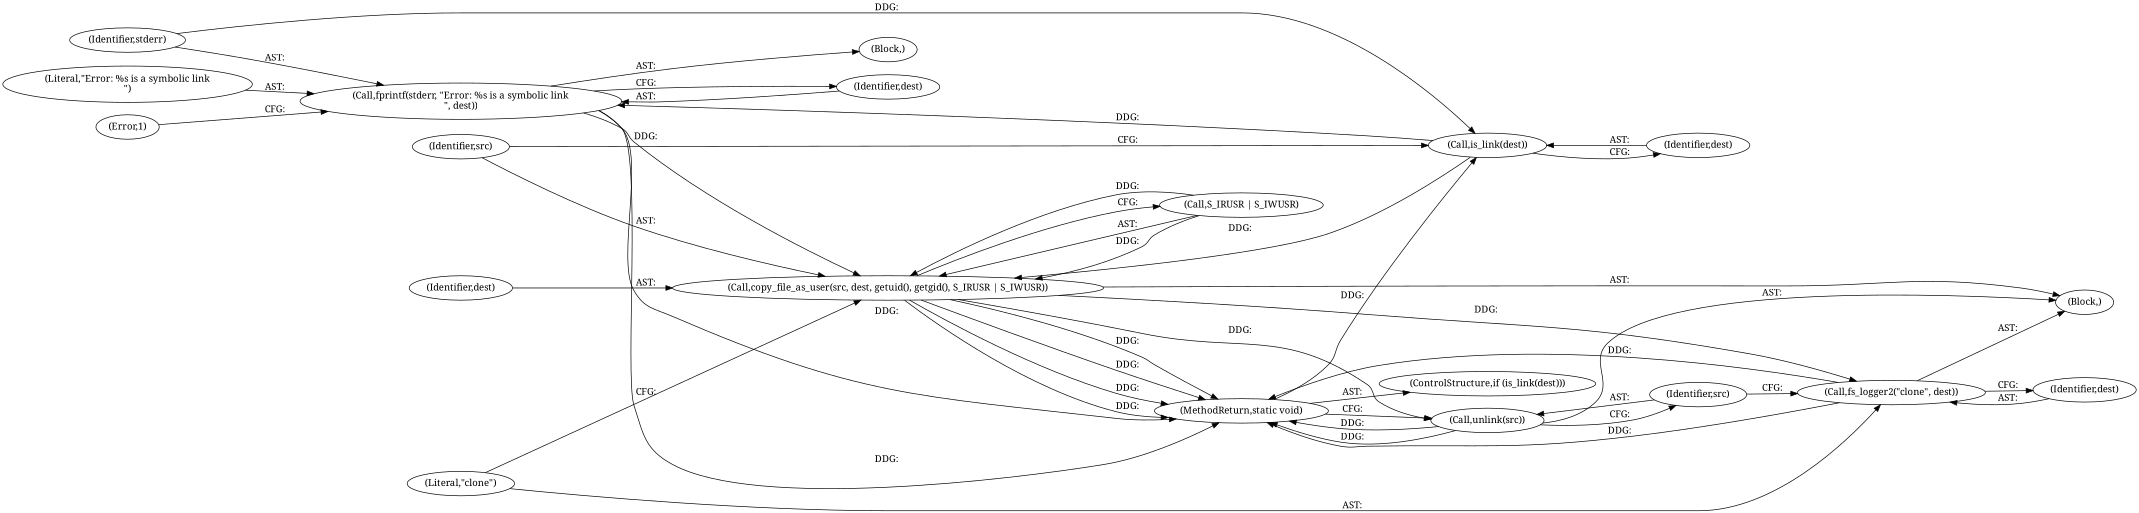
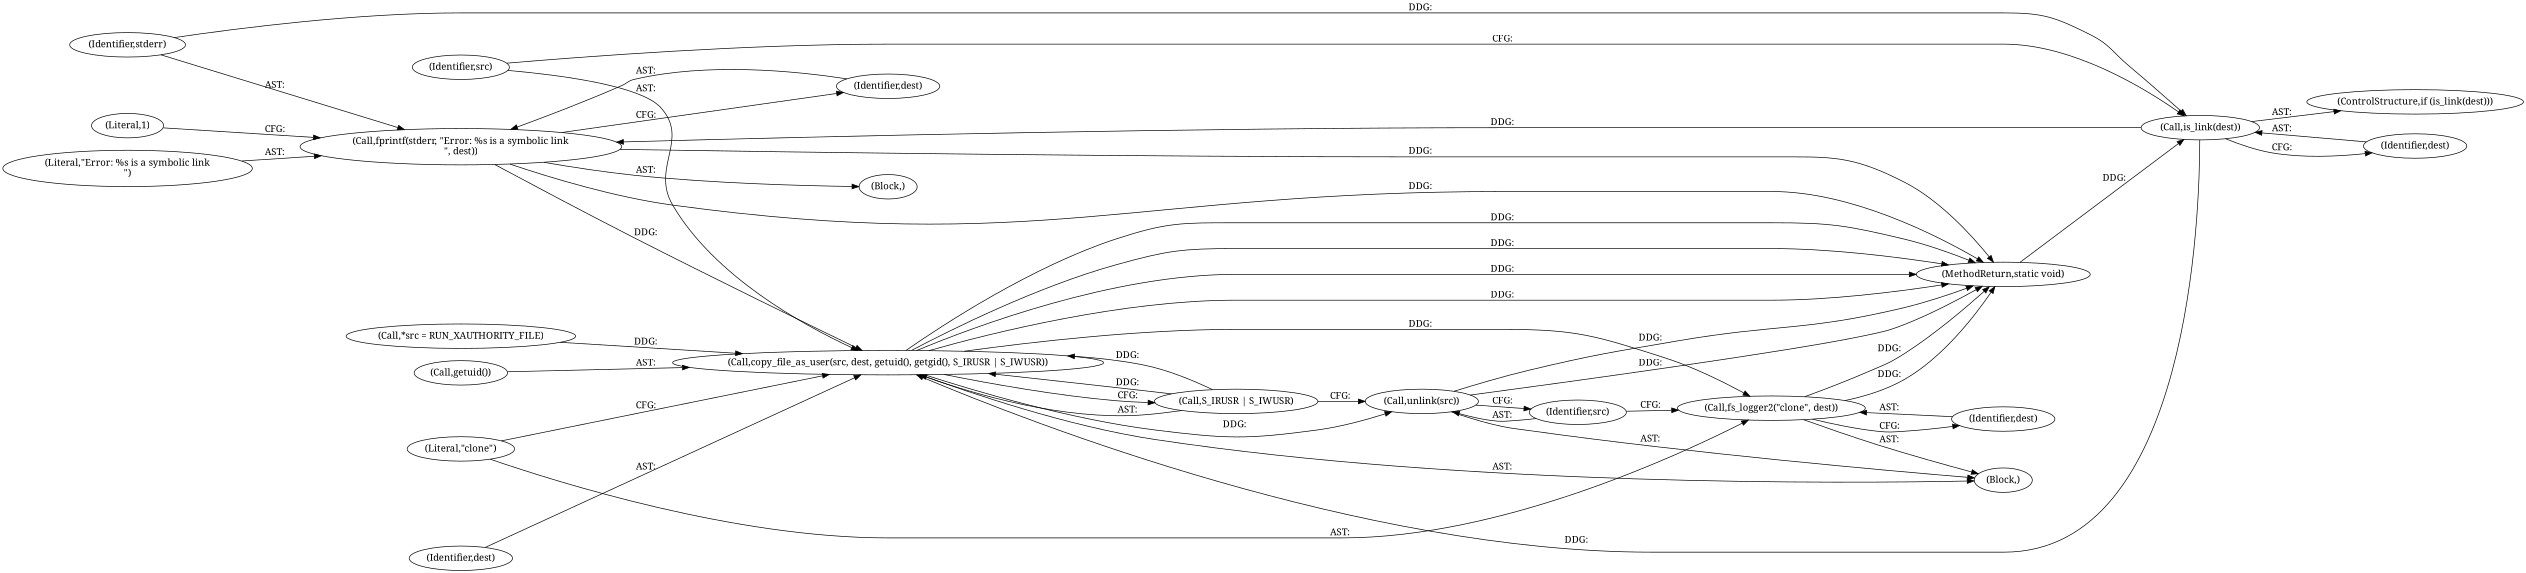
node "(Error,1)": label "(Error,1)" -> "(Literal,1)"
node "(Call,*src = RUN_XAUTHORITY_FILE)": added
node "(Call,getuid())": added
edge "(MethodReturn,static void)" -> "(ControlStructure,if (is_link(dest)))": now "(Call,is_link(dest))" -> "(ControlStructure,if (is_link(dest)))"
edge "(MethodReturn,static void)" -> "(Call,unlink(src))": now "(Call,S_IRUSR | S_IWUSR)" -> "(Call,unlink(src))"
